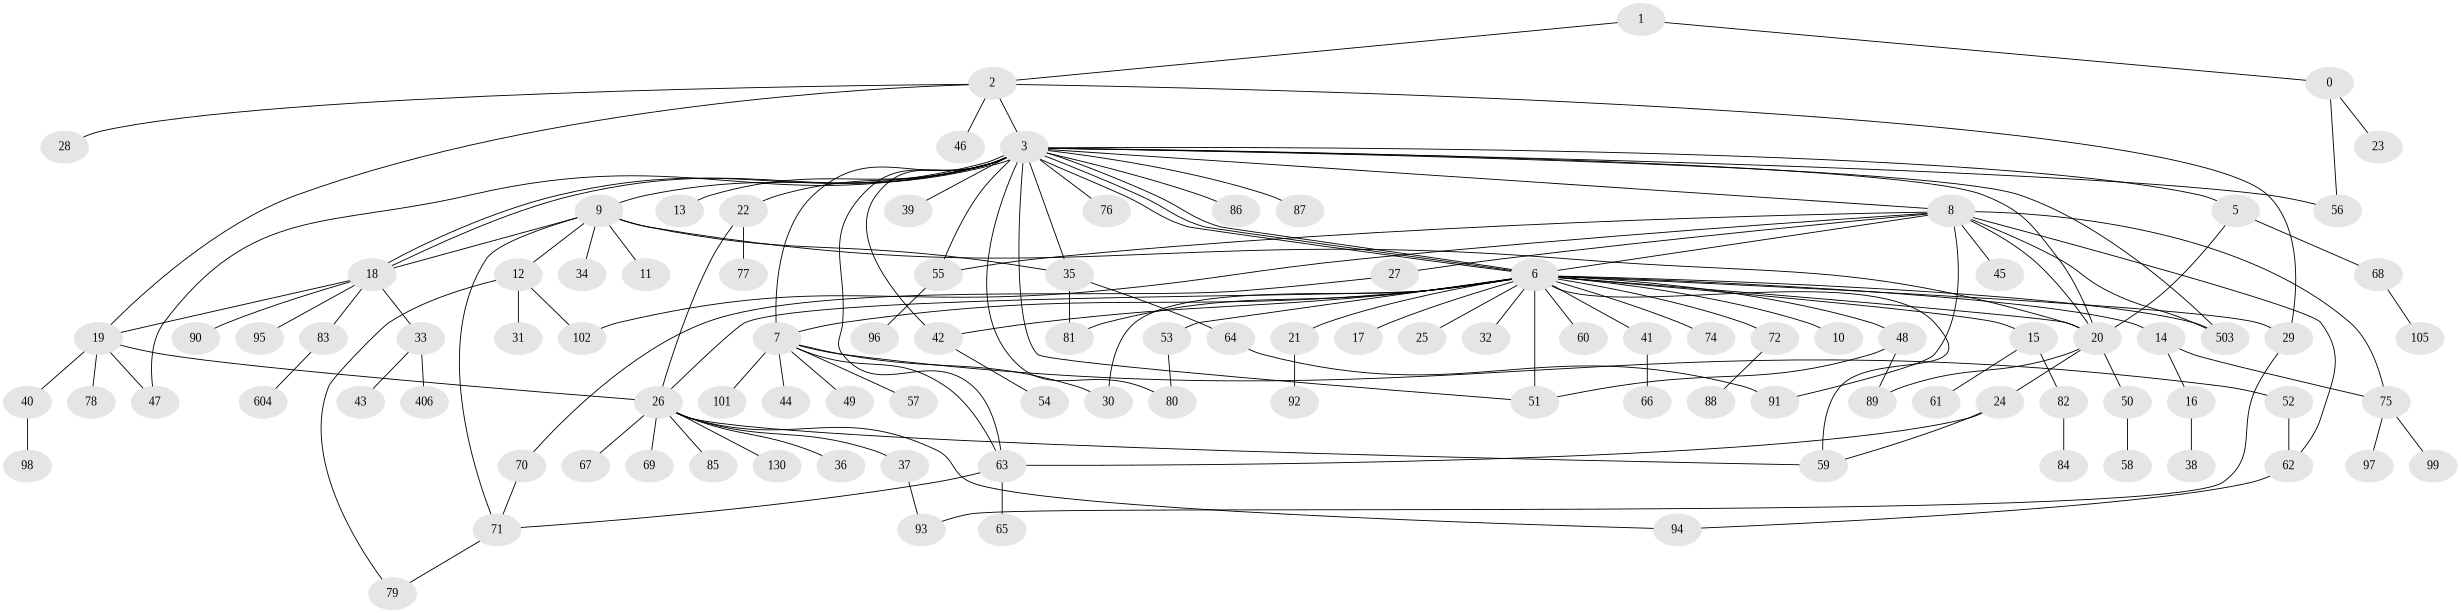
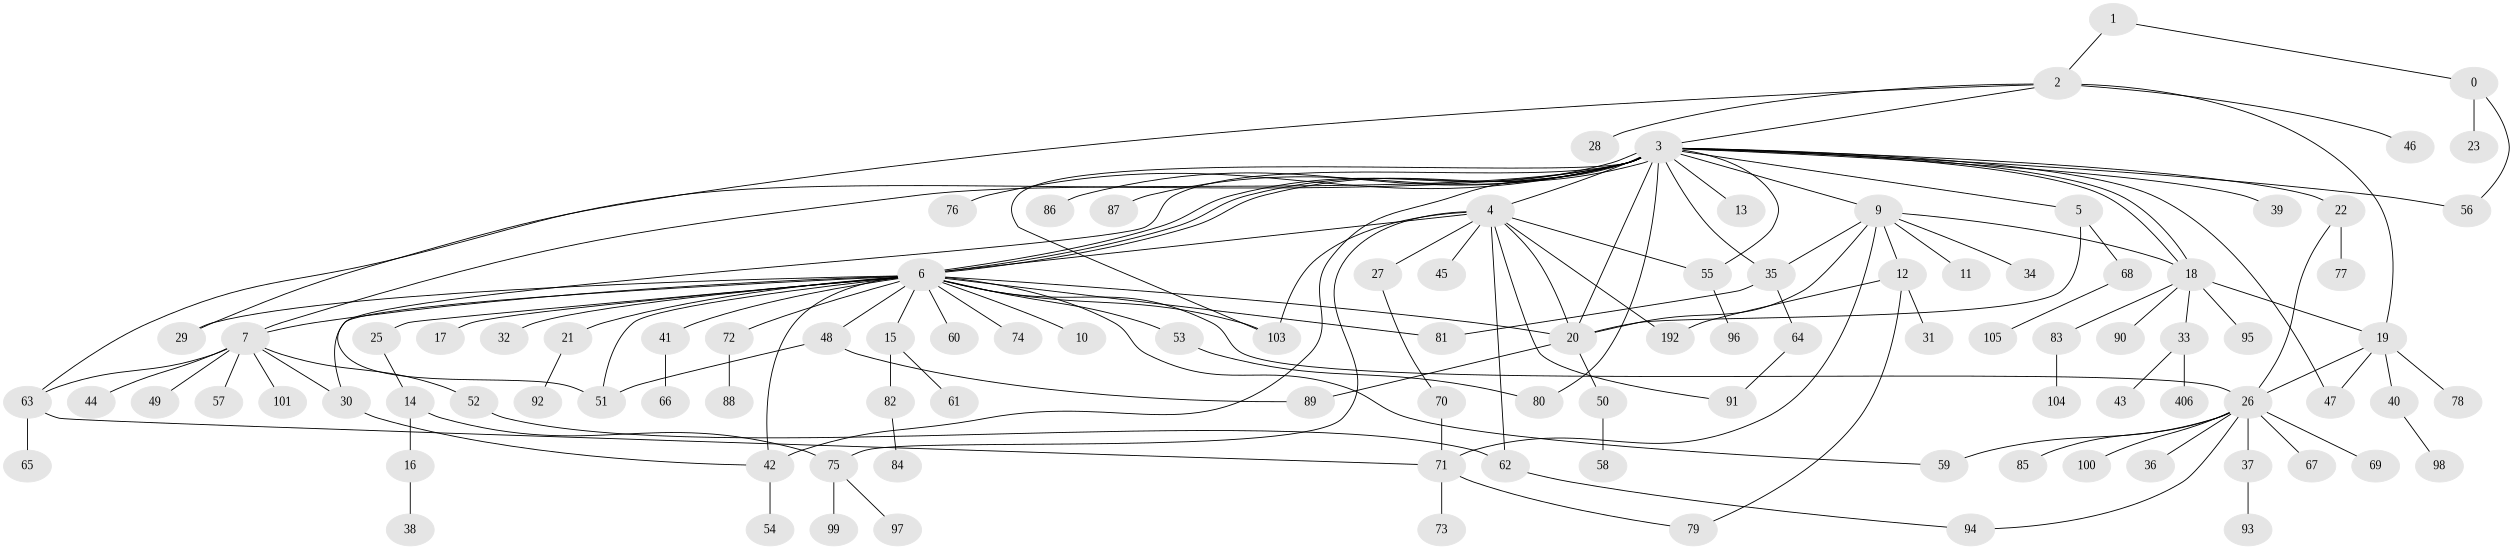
node "8": label "8" -> "4"
edge "6" -- "14": now "25" -- "14"
node "102": label "102" -> "192"
node "503": label "503" -> "103"
node "604": label "604" -> "104"
node "24": removed
edge "30" -- "42": added
node "130": label "130" -> "100"
edge "29" -- "93": removed
node "73": added
